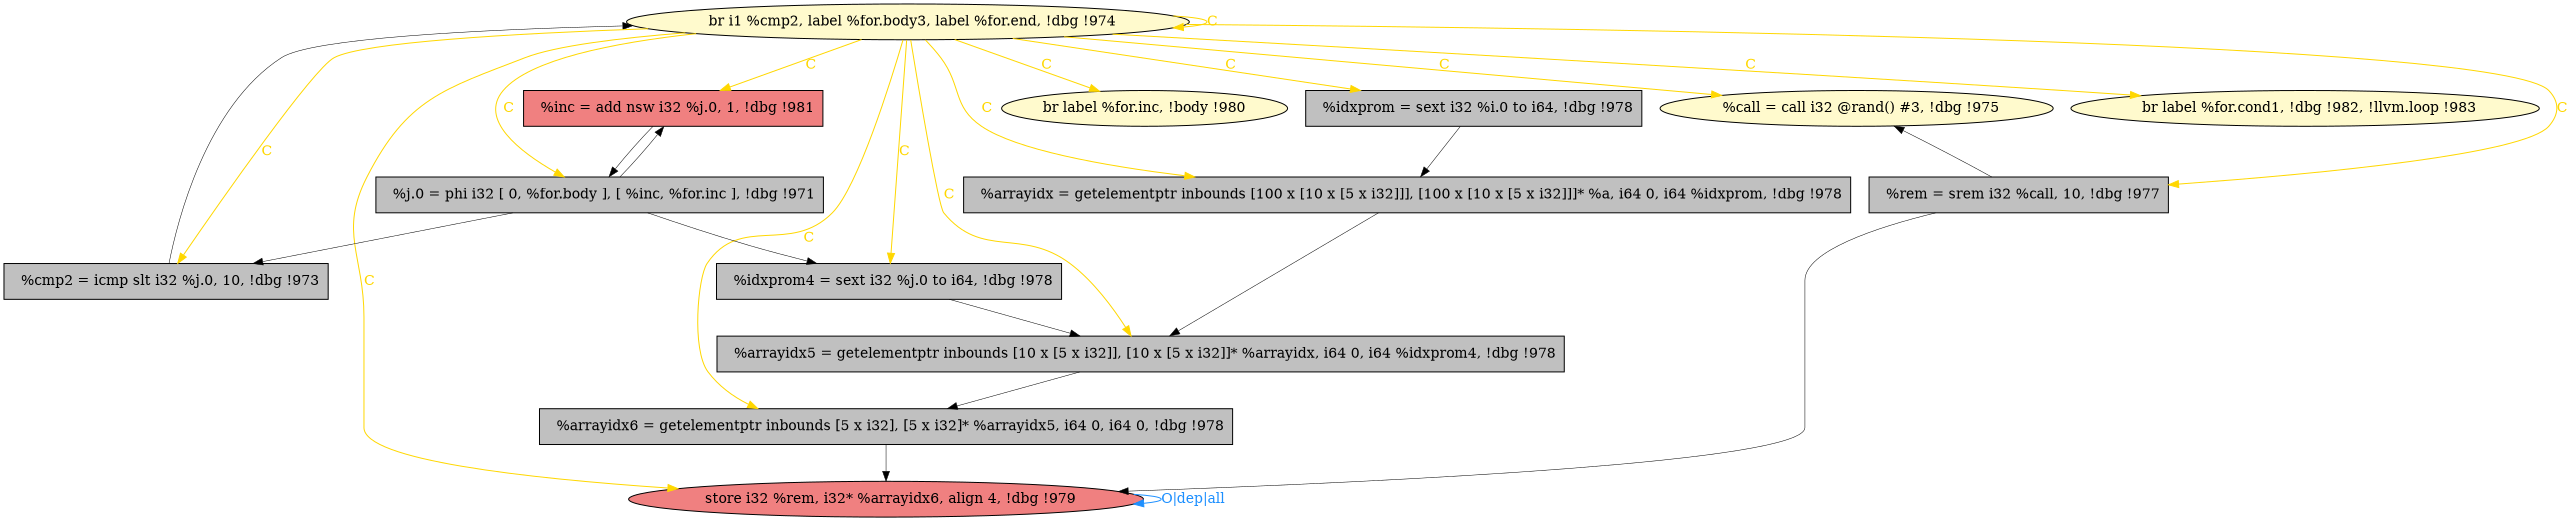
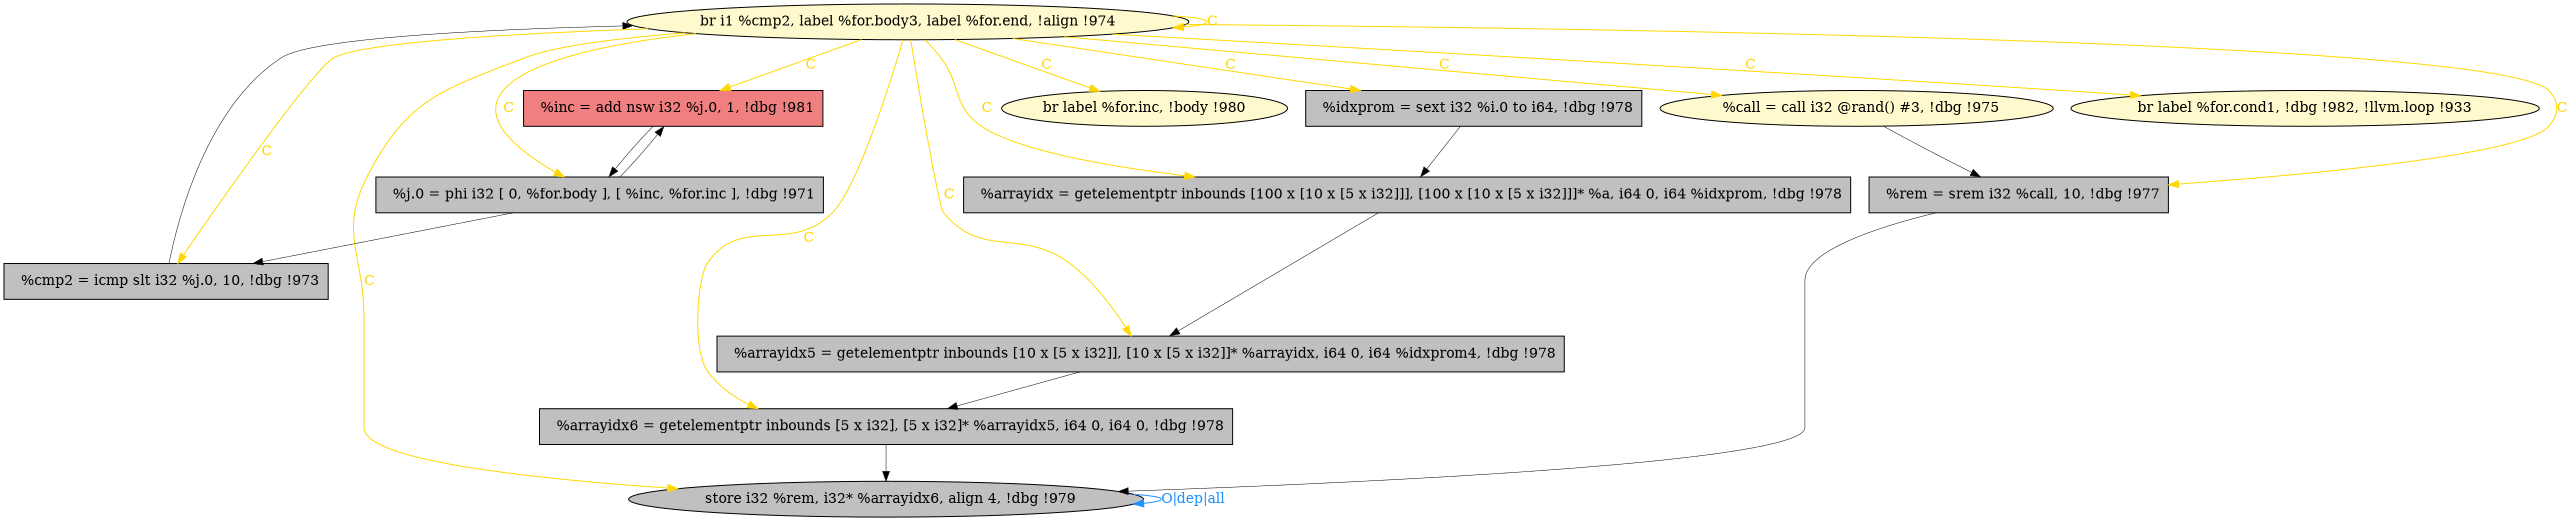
node "br i1 %cmp2, label %for.body3, label %for.end, !dbg !974": label "br i1 %cmp2, label %for.body3, label %for.end, !dbg !974" -> "br i1 %cmp2, label %for.body3, label %for.end, !align !974"
node "br label %for.cond1, !dbg !982, !llvm.loop !983": label "br label %for.cond1, !dbg !982, !llvm.loop !983" -> "br label %for.cond1, !dbg !982, !llvm.loop !933"
edge "%rem = srem i32 %call, 10, !dbg !977" -> "%call = call i32 @rand() #3, !dbg !975": reversed
node "%idxprom4 = sext i32 %j.0 to i64, !dbg !978": removed
node "store i32 %rem, i32* %arrayidx6, align 4, !dbg !979": fillcolor lightcoral -> grey
